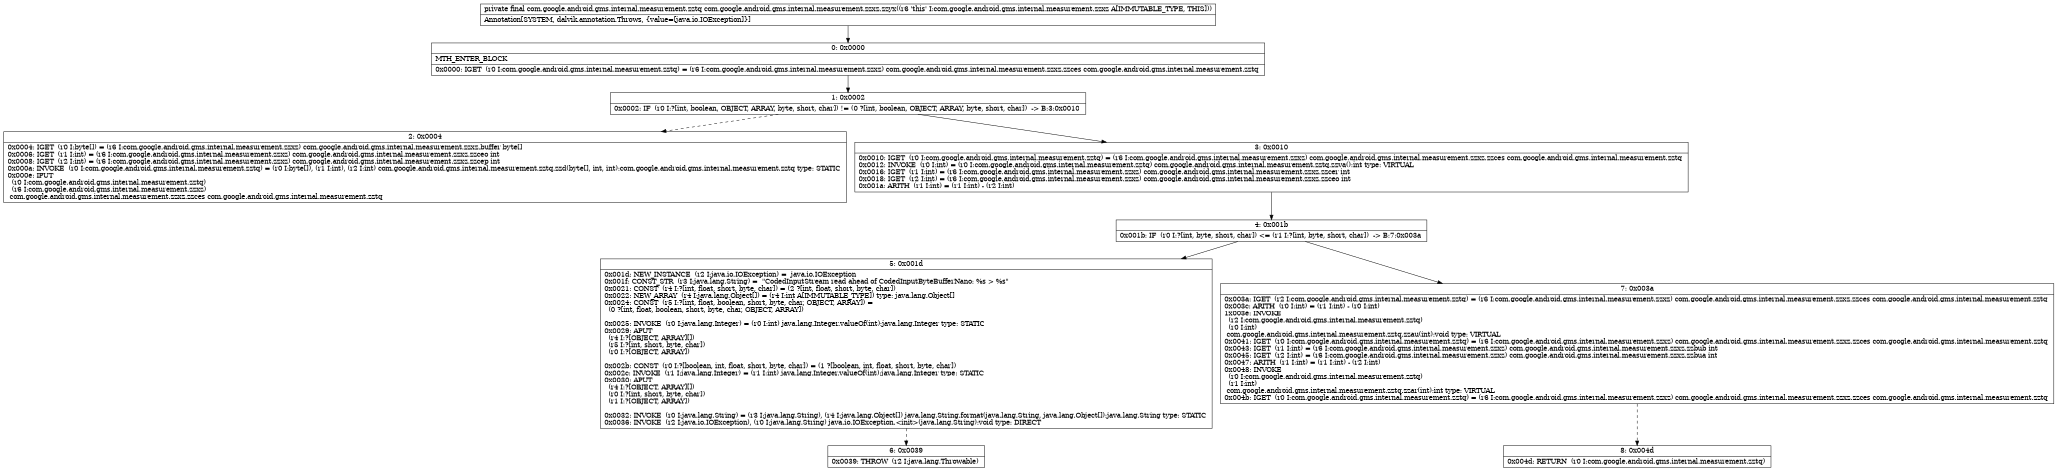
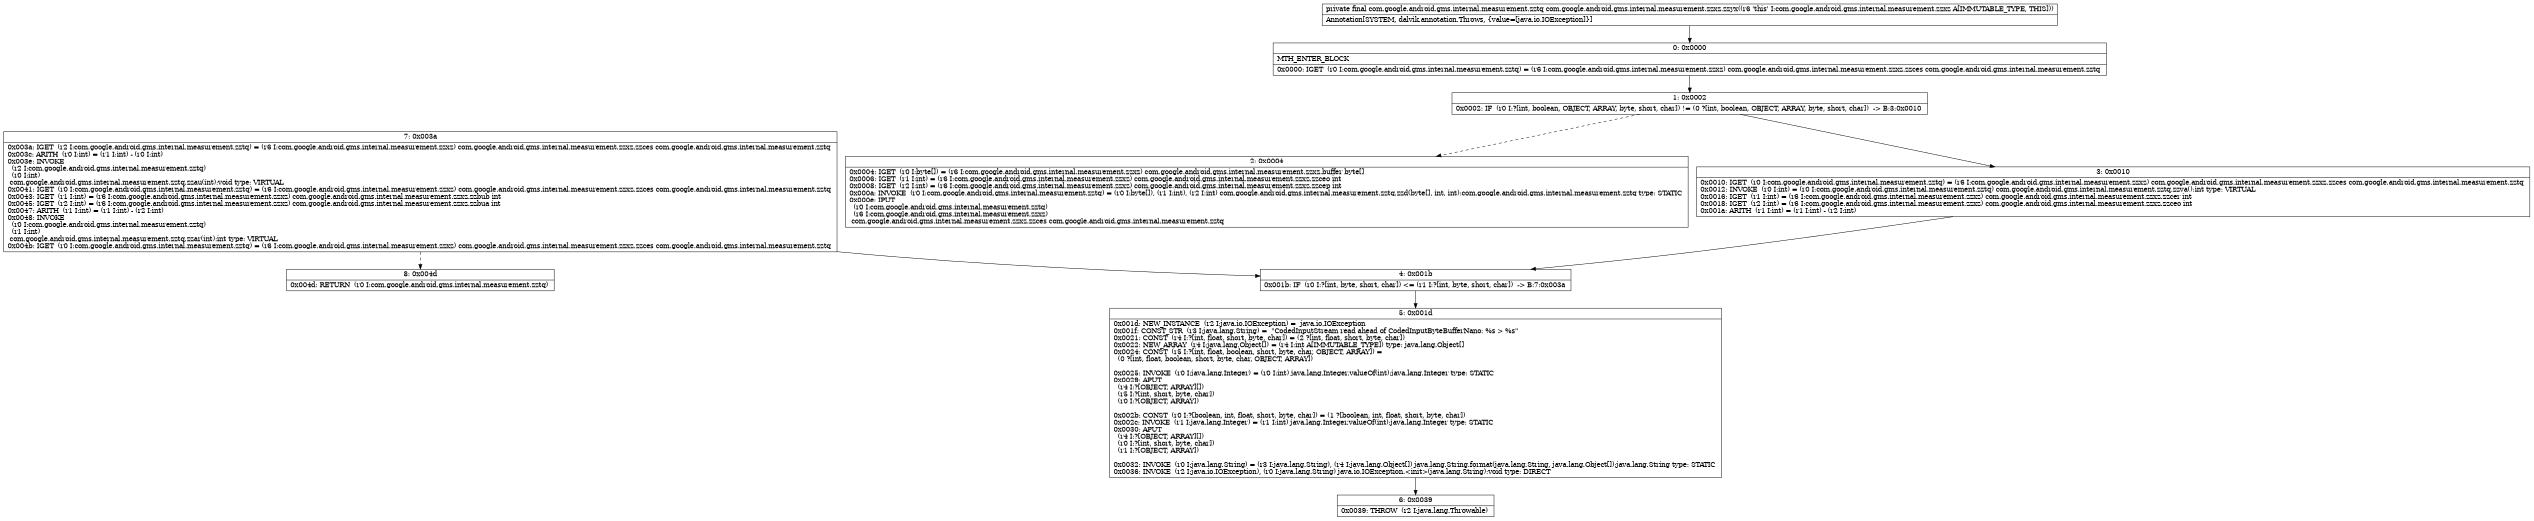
edge "4: 0x001b" -> "7: 0x003a": reversed
node "7: 0x003a": text "1x003e: INVOKE" -> "0x003e: INVOKE"
edge "5: 0x001d" -> "6: 0x0039": style dashed -> solid
